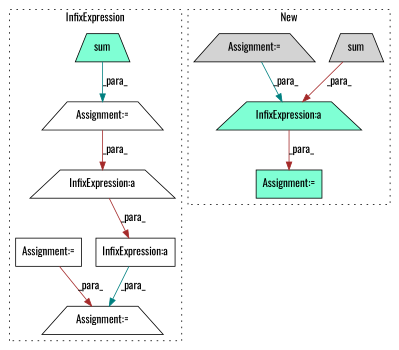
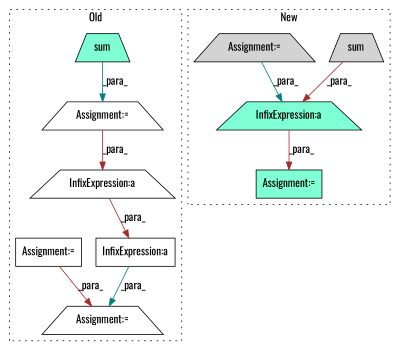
cluster "InfixExpression": label "InfixExpression" -> "Old"
